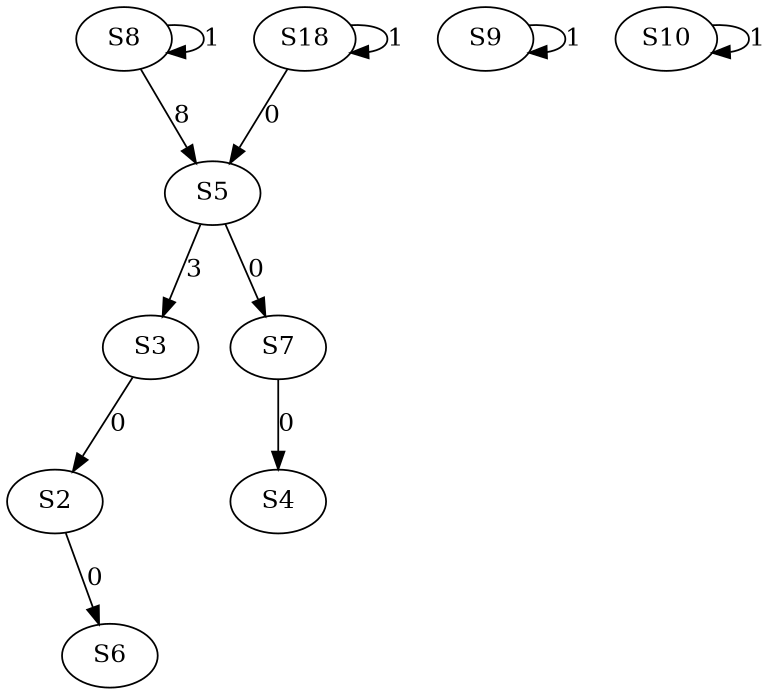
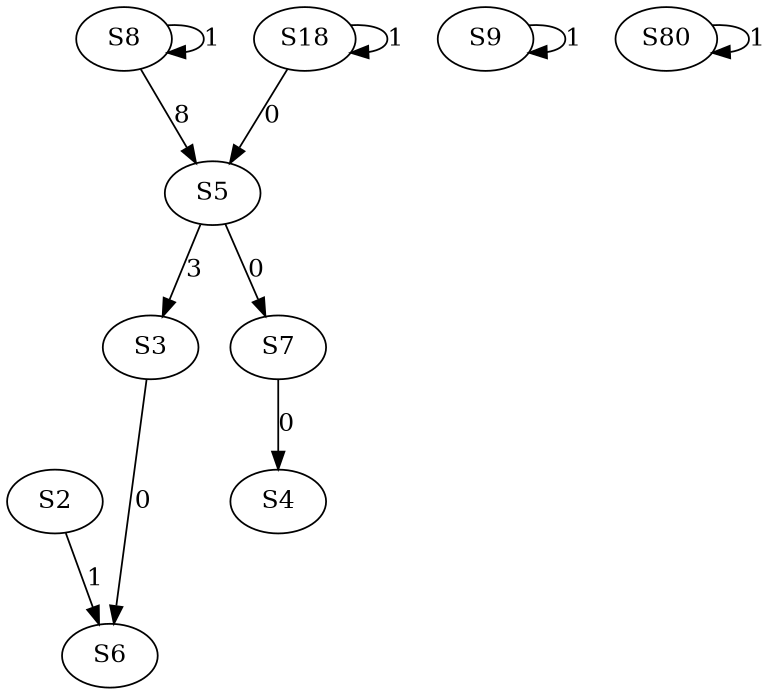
node "S10": label "S10" -> "S80"
edge "S3" -> "S2": now "S3" -> "S6"
edge "S2" -> "S6": label "0" -> "1"
